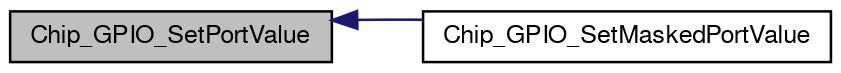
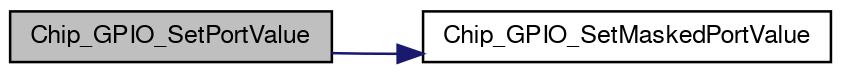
edge "Chip_GPIO_SetMaskedPortValue" -> "Chip_GPIO_SetPortValue": reversed
